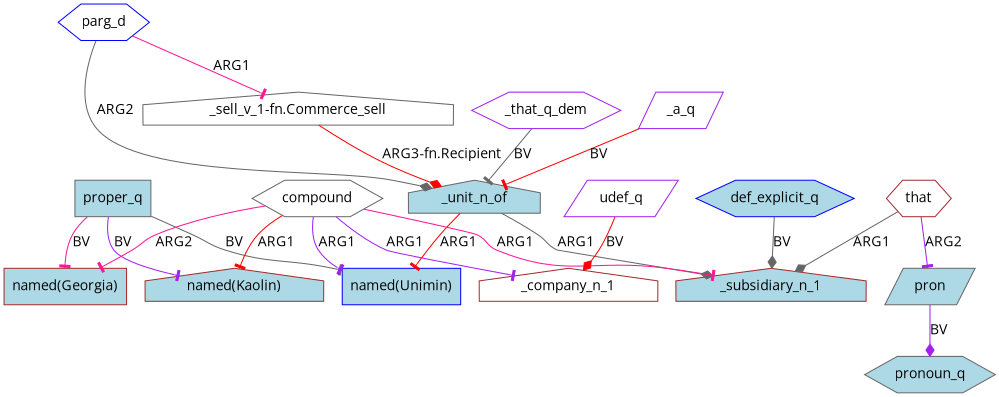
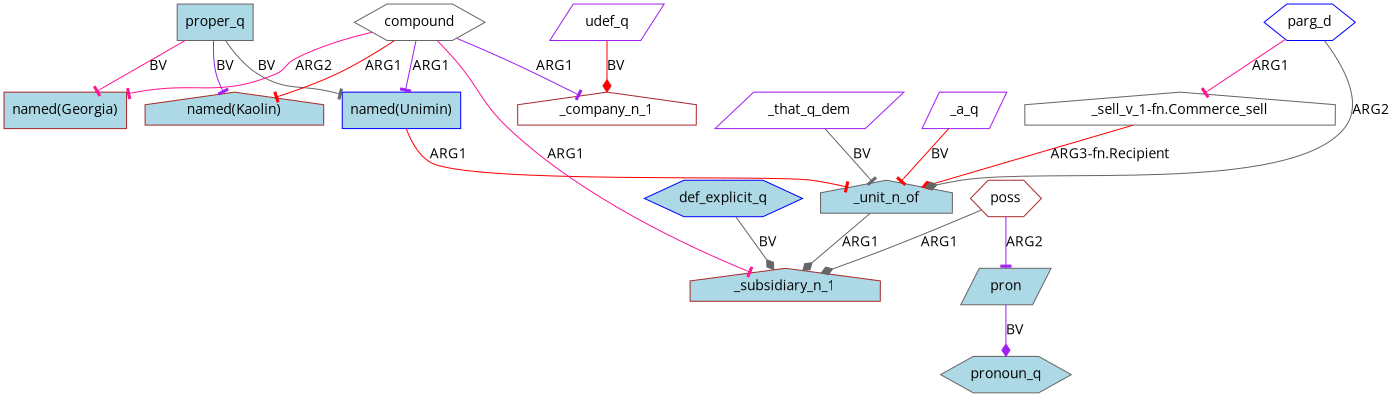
node "_that_q_dem": shape hexagon -> parallelogram
node "that": label "that" -> "poss"
edge "_unit_n_of" -> "named(Unimin)": reversed
